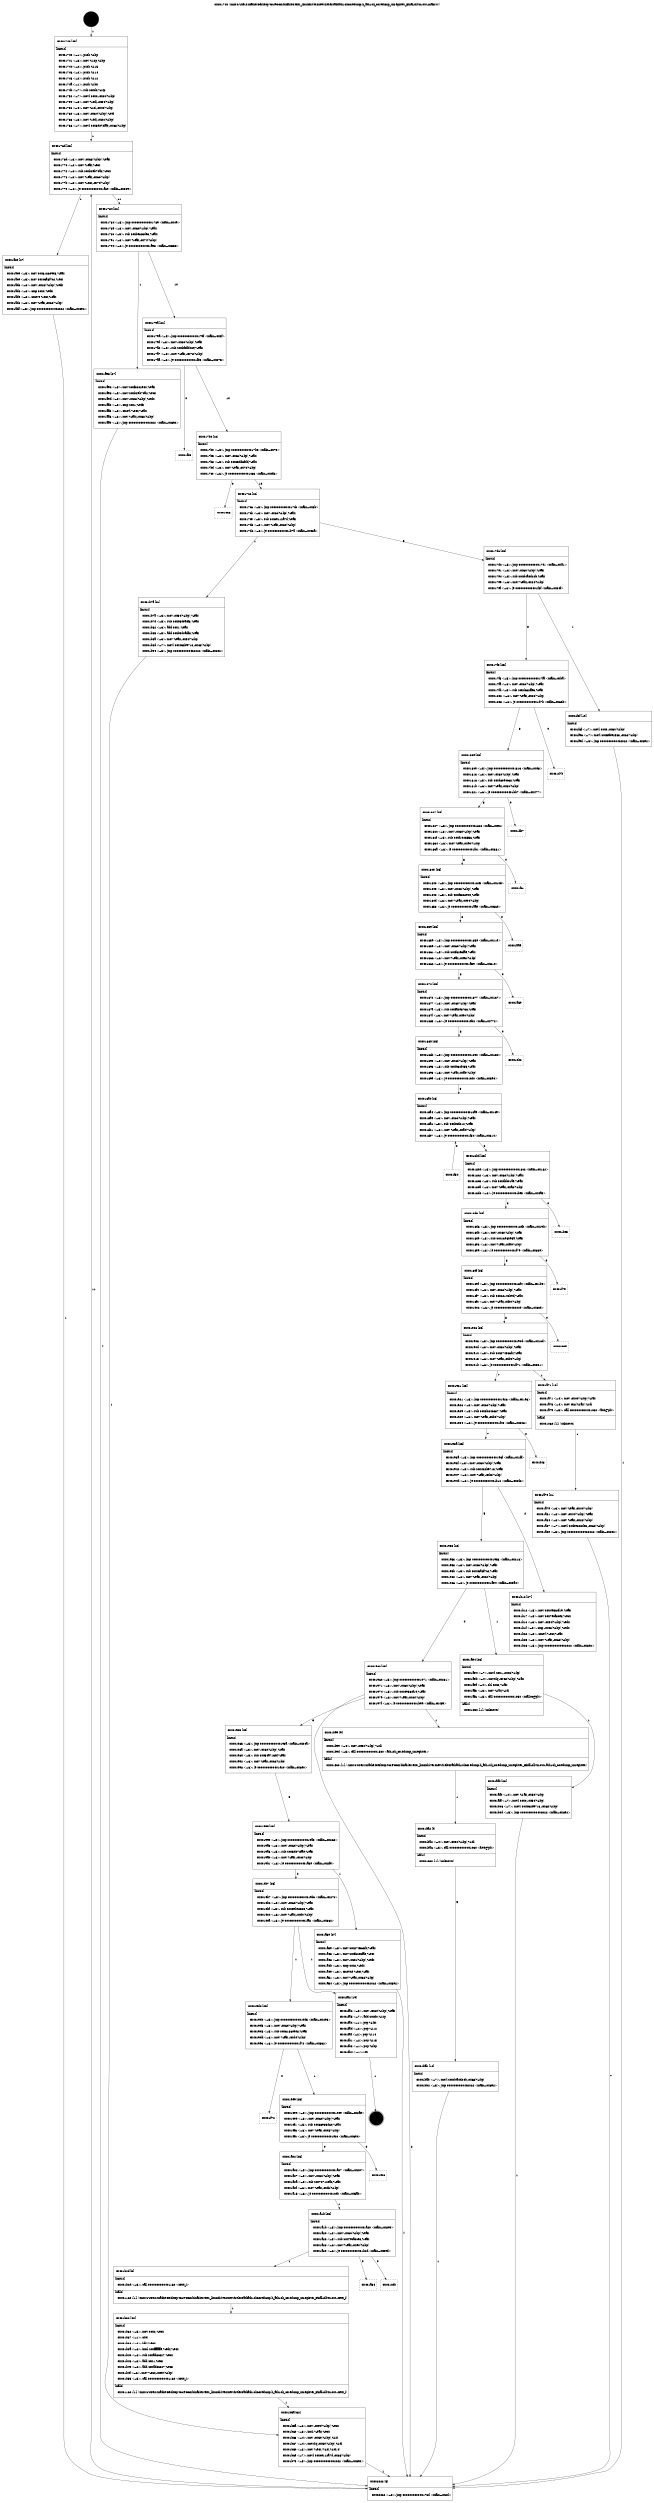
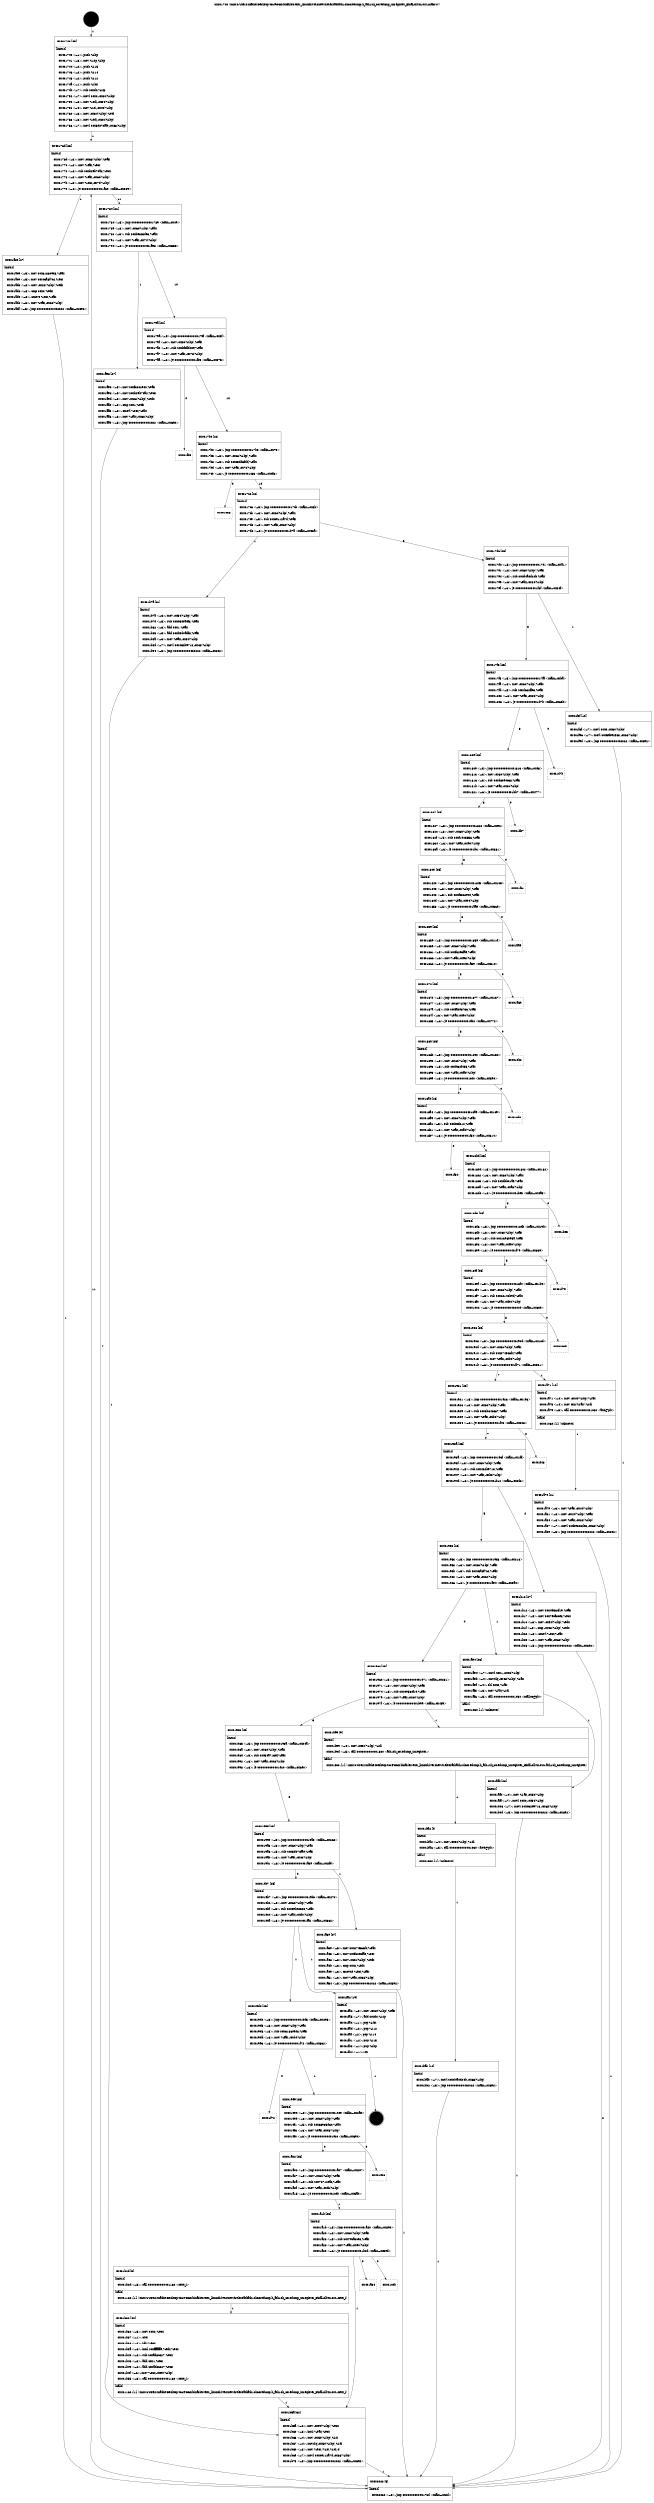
node "0x401cd0": added
edge "0x401f54" -> "0x4018a4 [25]": reversed
edge "0x401ba2 [9]" -> "0x401bab [12]": label " 9" -> " 1"
edge "0x40196c [25]" -> "0x402022 [5]": now "0x401b12 [27]" -> "0x402022 [5]"
edge "0x401a7e [21]" -> "0x402022 [5]": label " 7" -> " 1"
edge "0x401a1b [25]" -> "0x401b2d [5]": now "0x401a1b [25]" -> "0x401b5a [32]"
